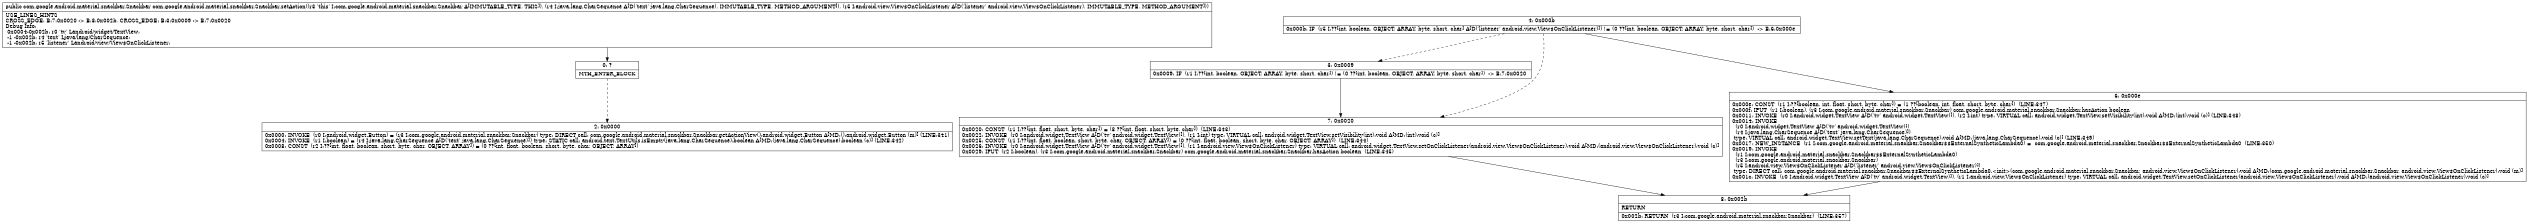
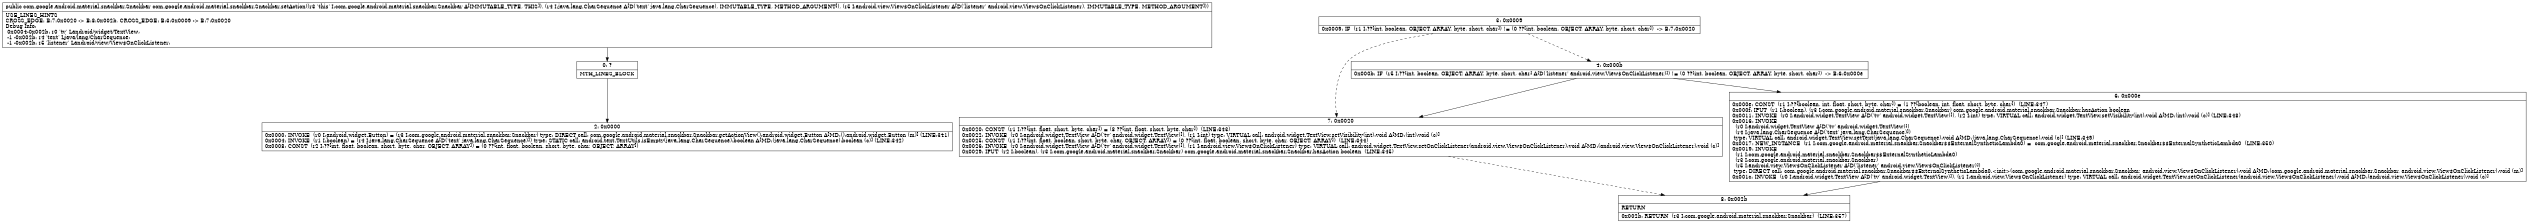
edge "4: 0x000b" -> "3: 0x0009": reversed
node "0: ?": text "MTH_ENTER_BLOCK" -> "MTH_LINES_BLOCK"
edge "4: 0x000b" -> "7: 0x0020": style dashed -> solid
edge "3: 0x0009" -> "7: 0x0020": style solid -> dashed
edge "0: ?" -> "2: 0x0000": style dashed -> solid
node "6: 0x000e": text "0x0014: INVOKE" -> "0x0016: INVOKE"
edge "7: 0x0020" -> "8: 0x002b": style solid -> dashed
